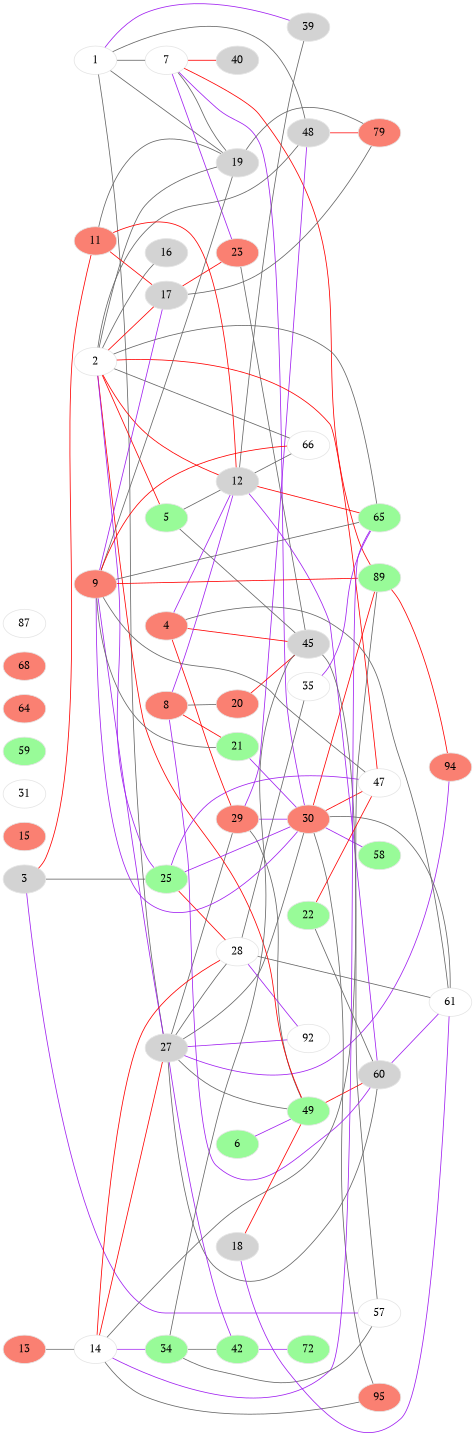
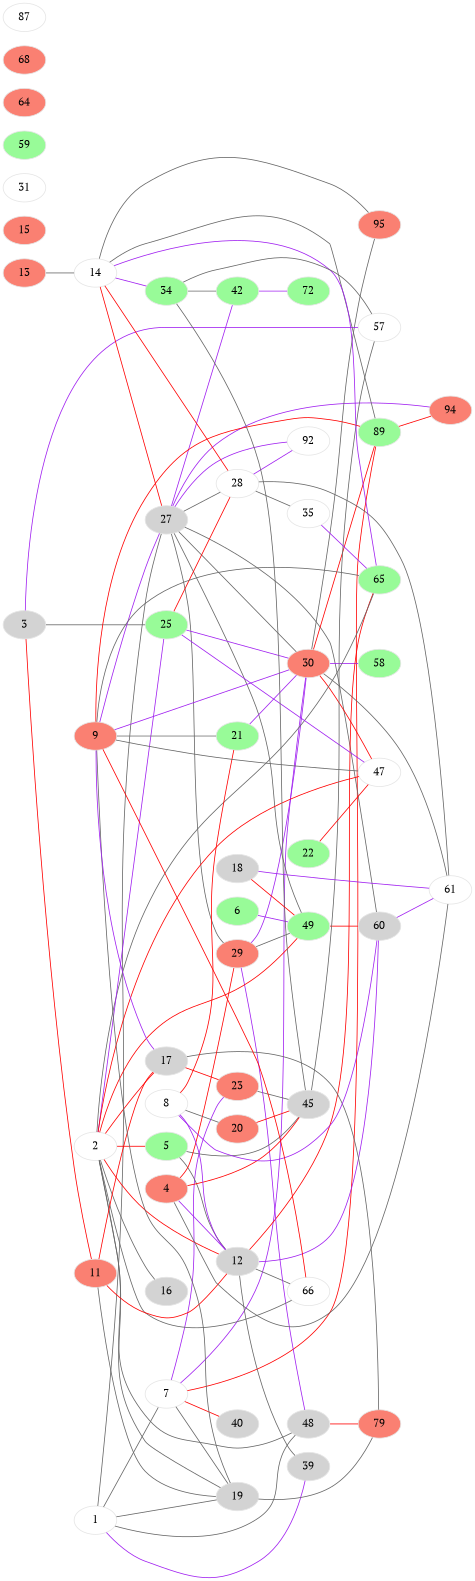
node "8": fillcolor salmon -> white
edge "22" -- "60": removed
